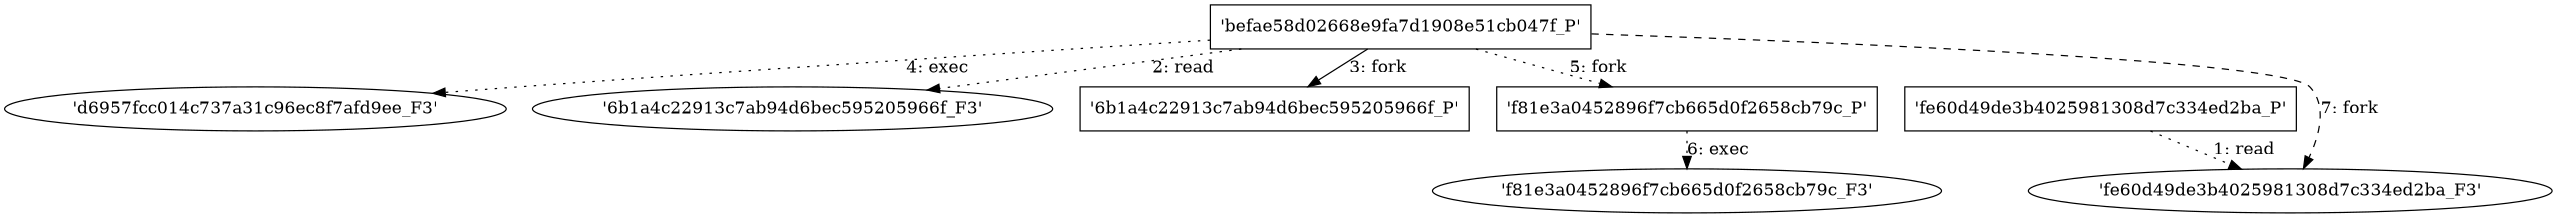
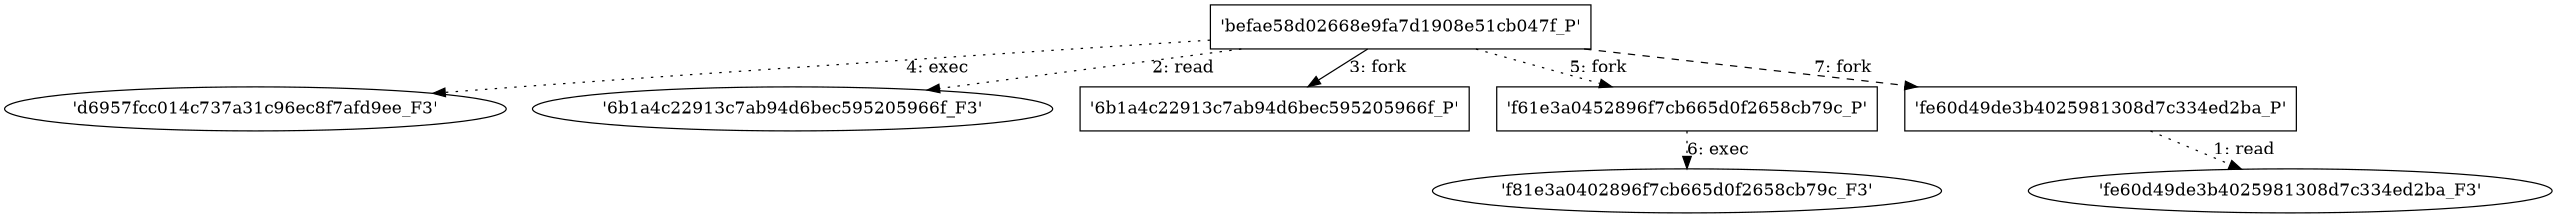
edge "'befae58d02668e9fa7d1908e51cb047f_P'" -> "'fe60d49de3b4025981308d7c334ed2ba_F3'": now "'befae58d02668e9fa7d1908e51cb047f_P'" -> "'fe60d49de3b4025981308d7c334ed2ba_P'"
node "'f81e3a0452896f7cb665d0f2658cb79c_P'": label "'f81e3a0452896f7cb665d0f2658cb79c_P'" -> "'f61e3a0452896f7cb665d0f2658cb79c_P'"
node "'f81e3a0452896f7cb665d0f2658cb79c_F3'": label "'f81e3a0452896f7cb665d0f2658cb79c_F3'" -> "'f81e3a0402896f7cb665d0f2658cb79c_F3'"
